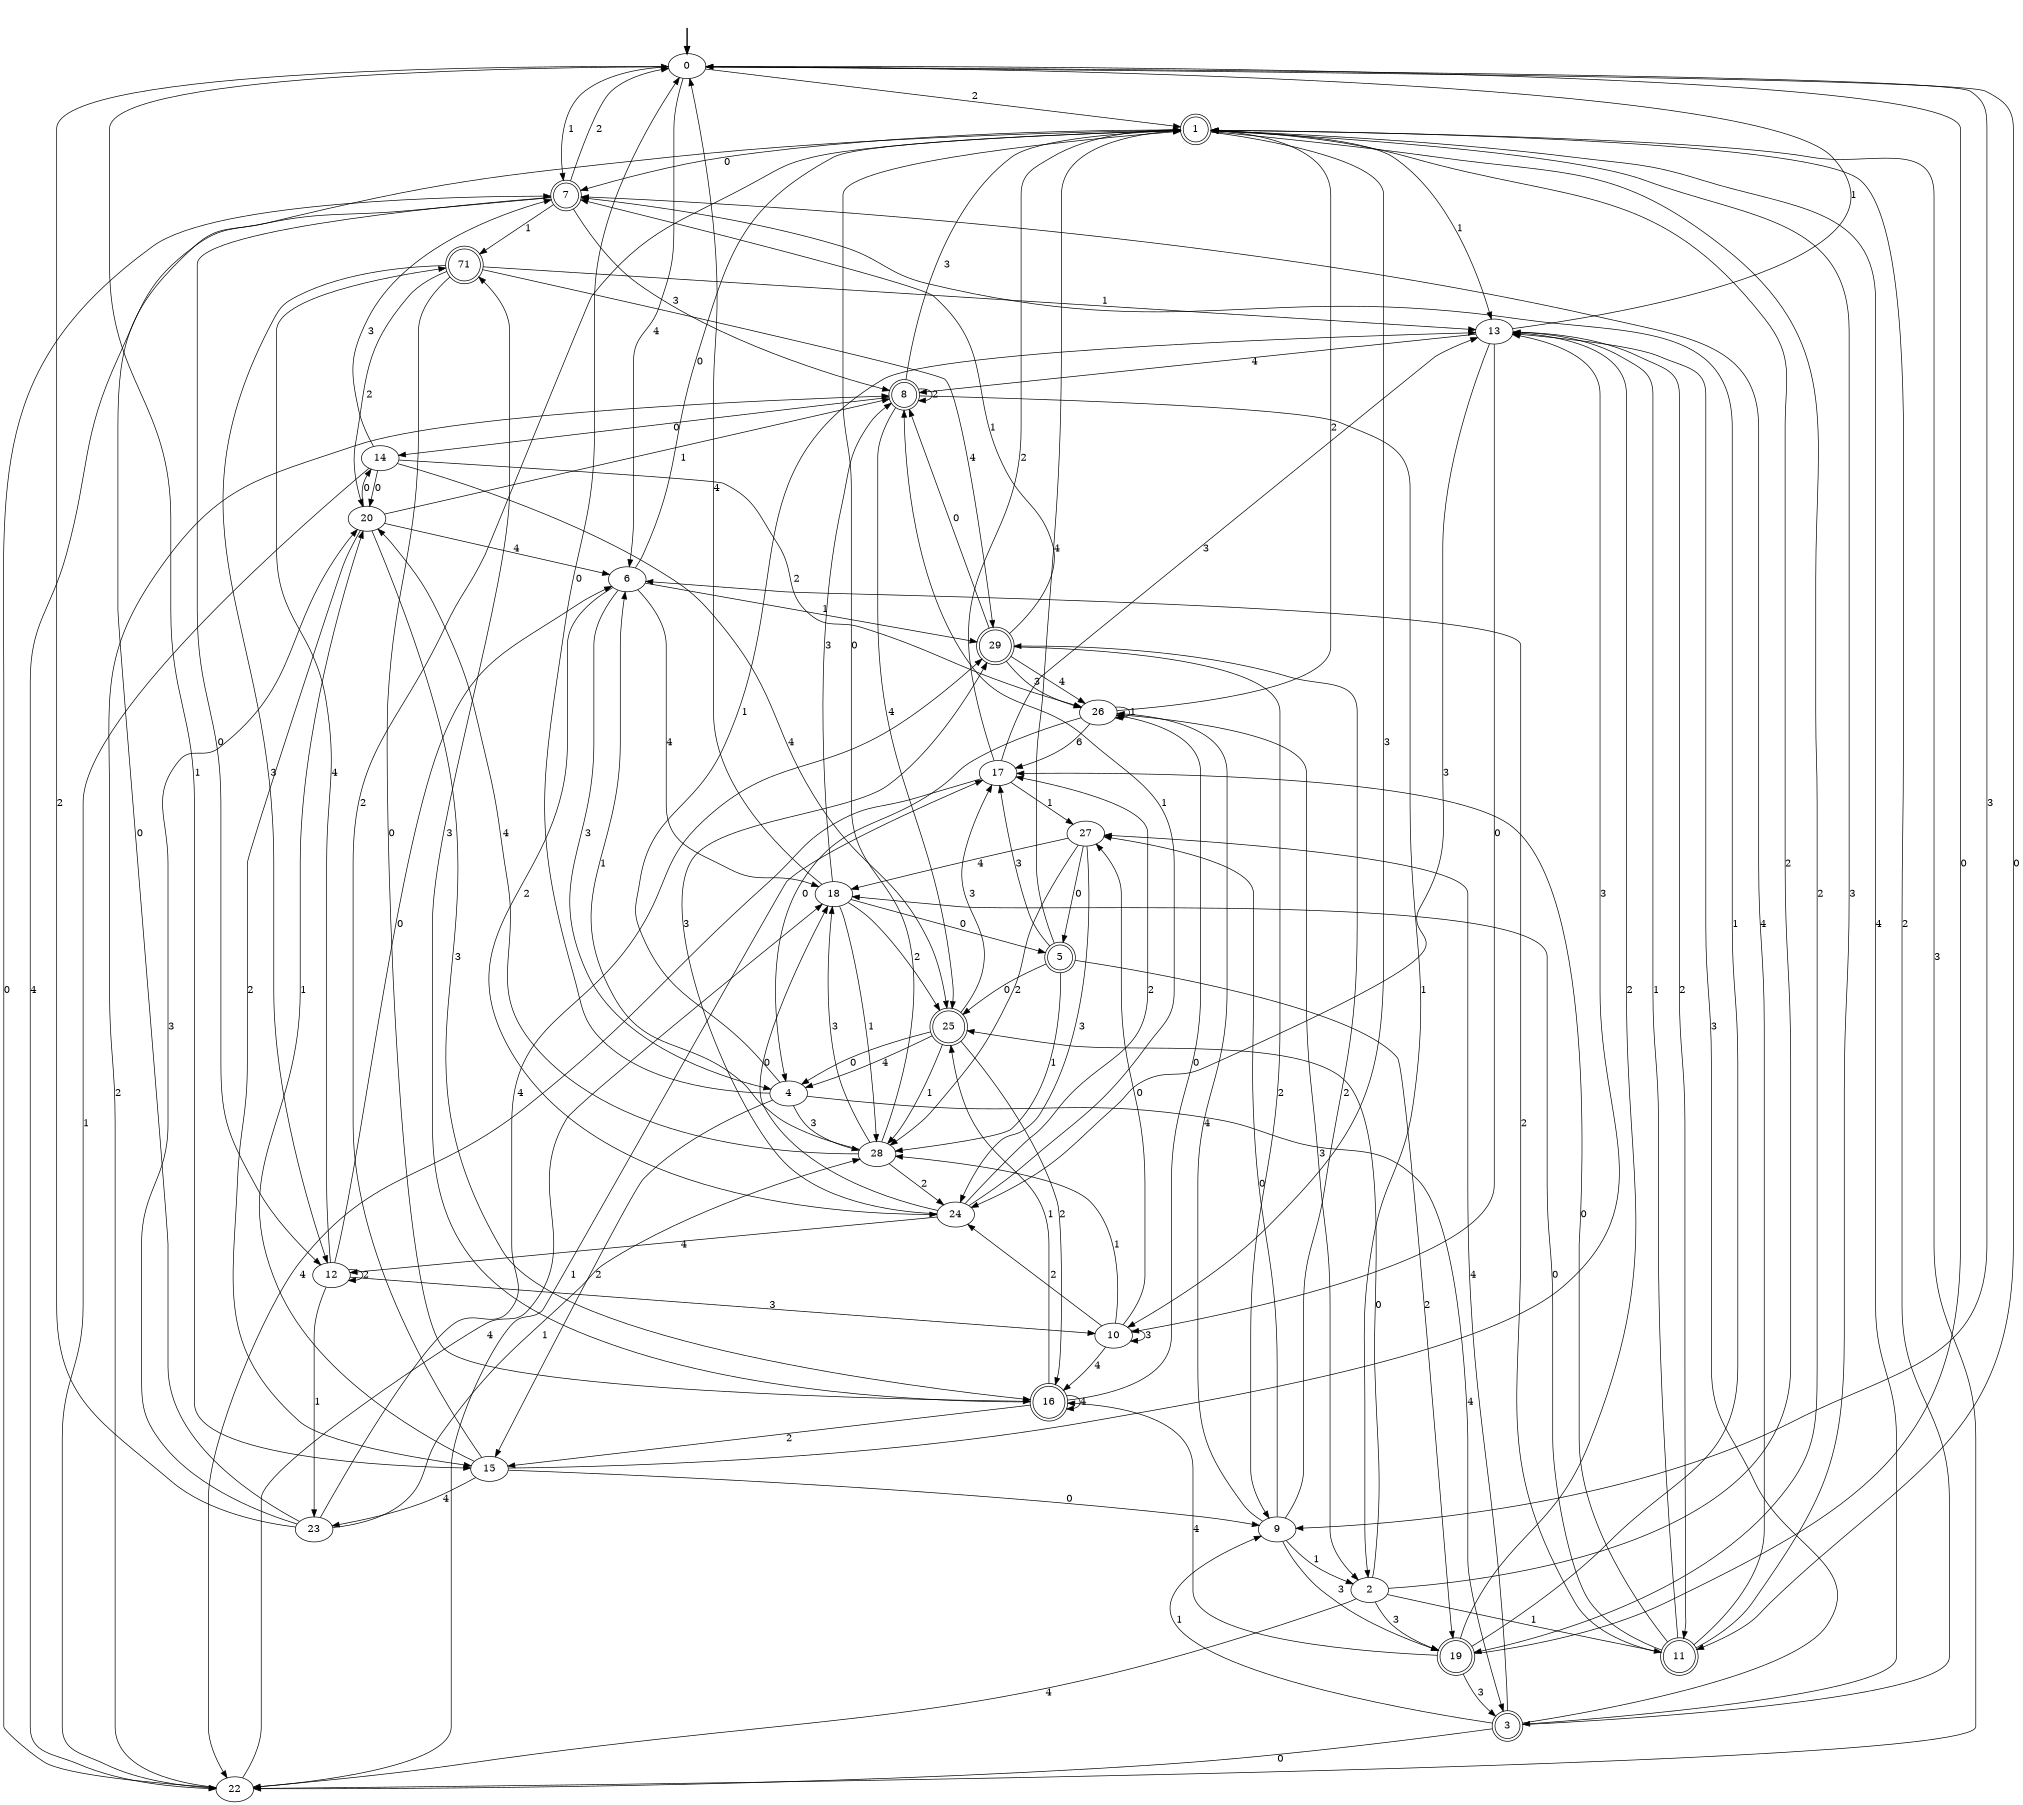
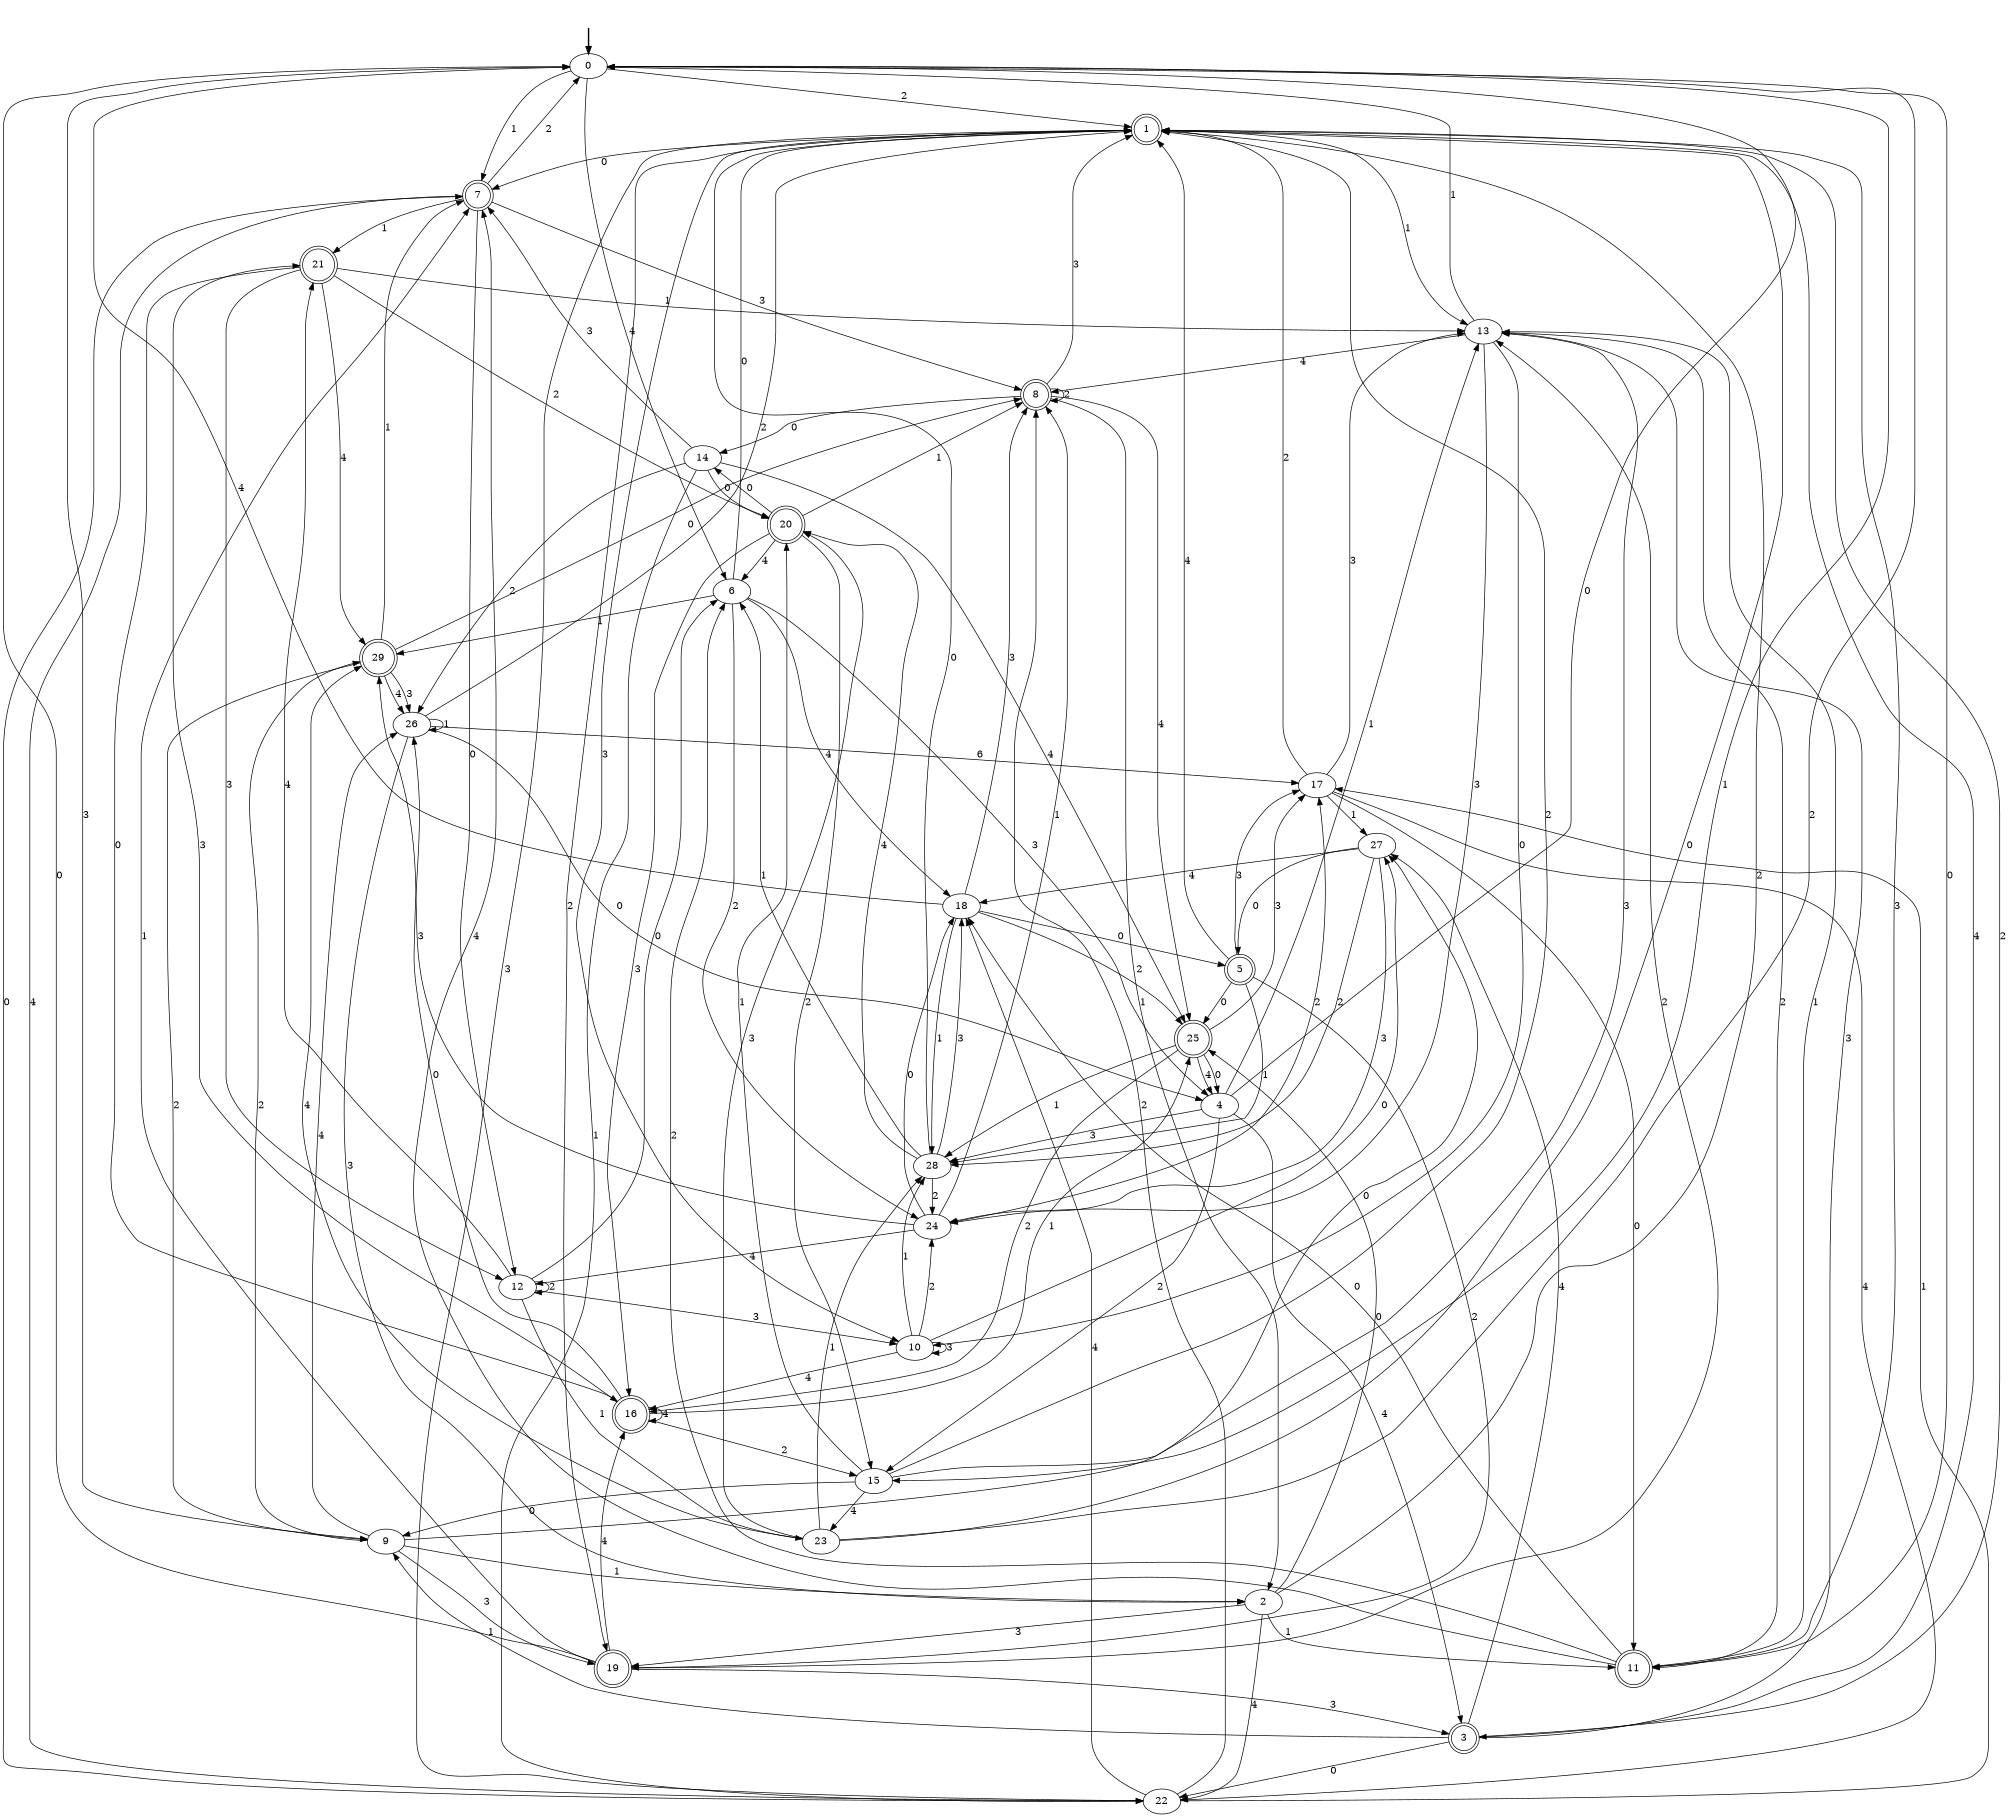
node "71": label "71" -> "21"
node "20": shape ellipse -> doublecircle
edge "11" -> "17": reversed
